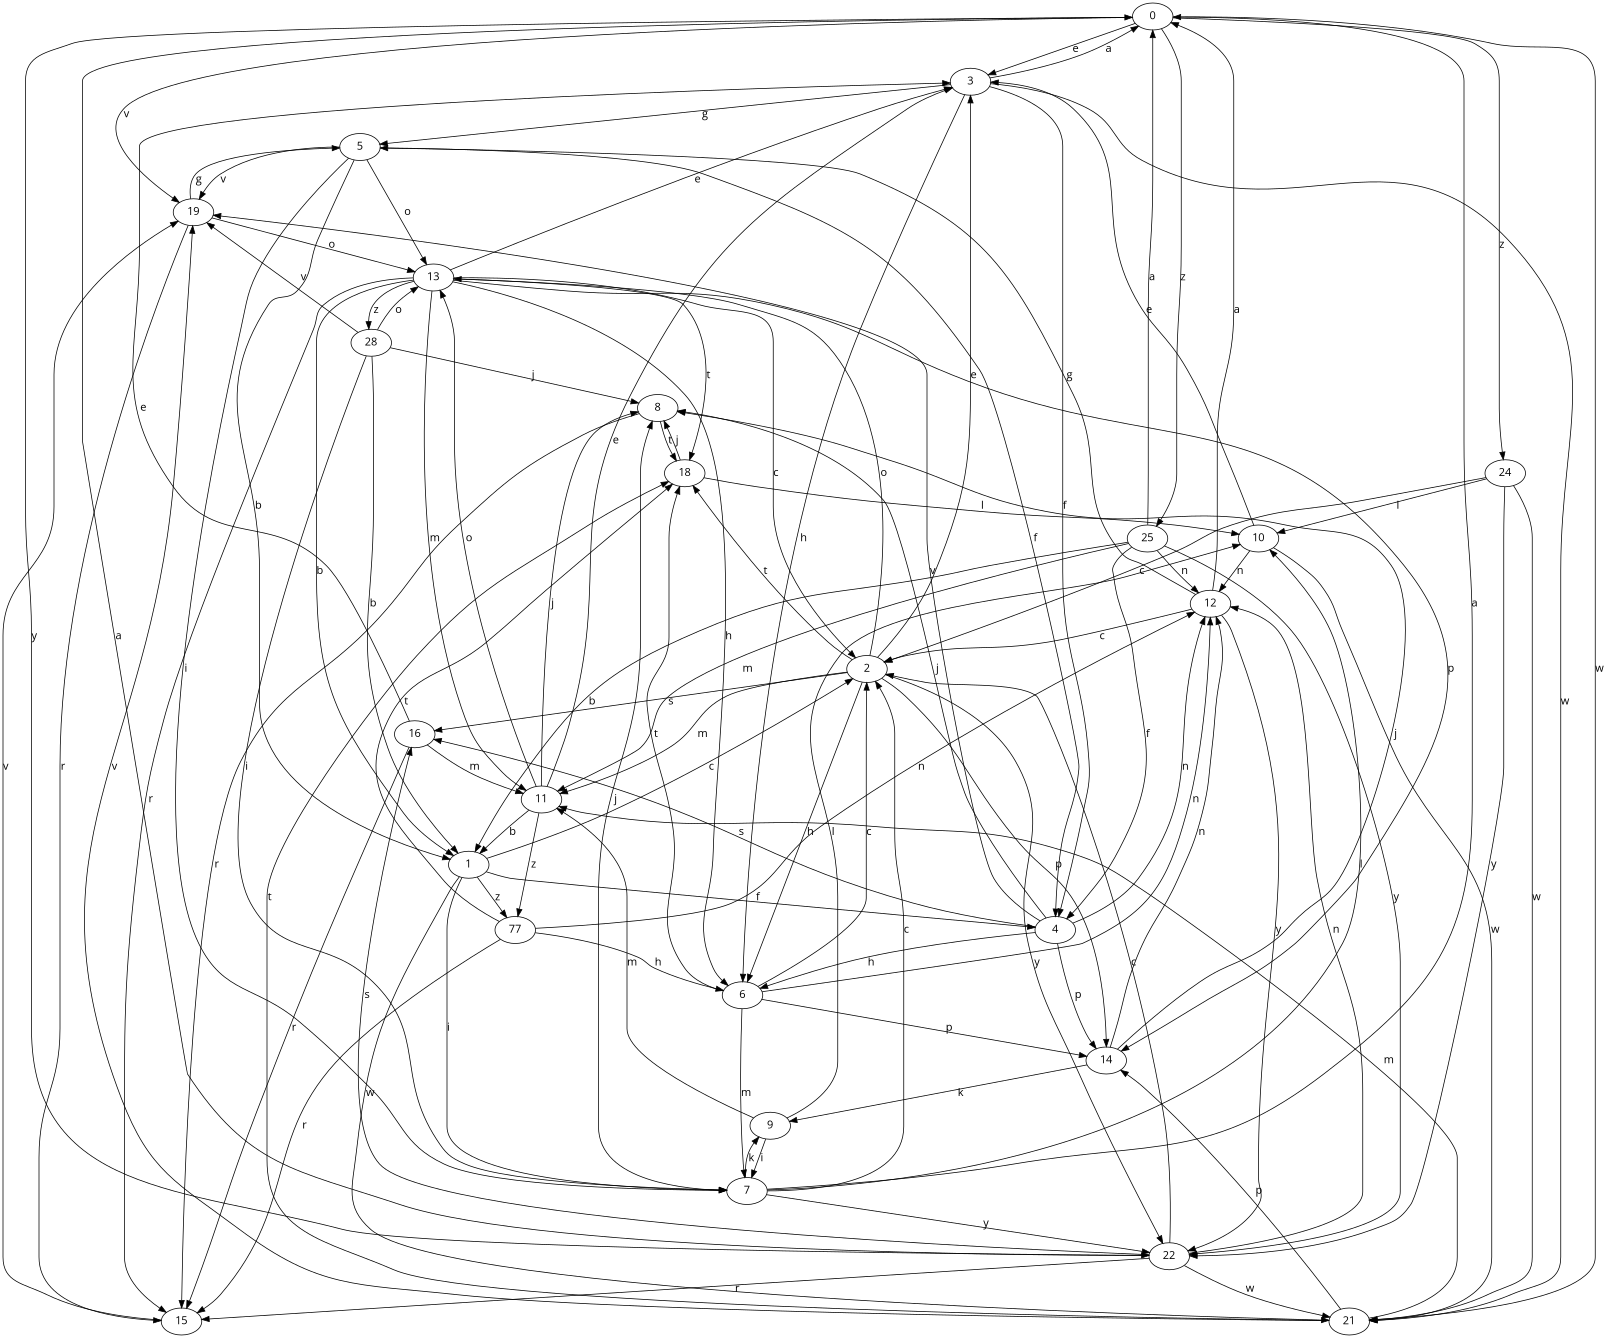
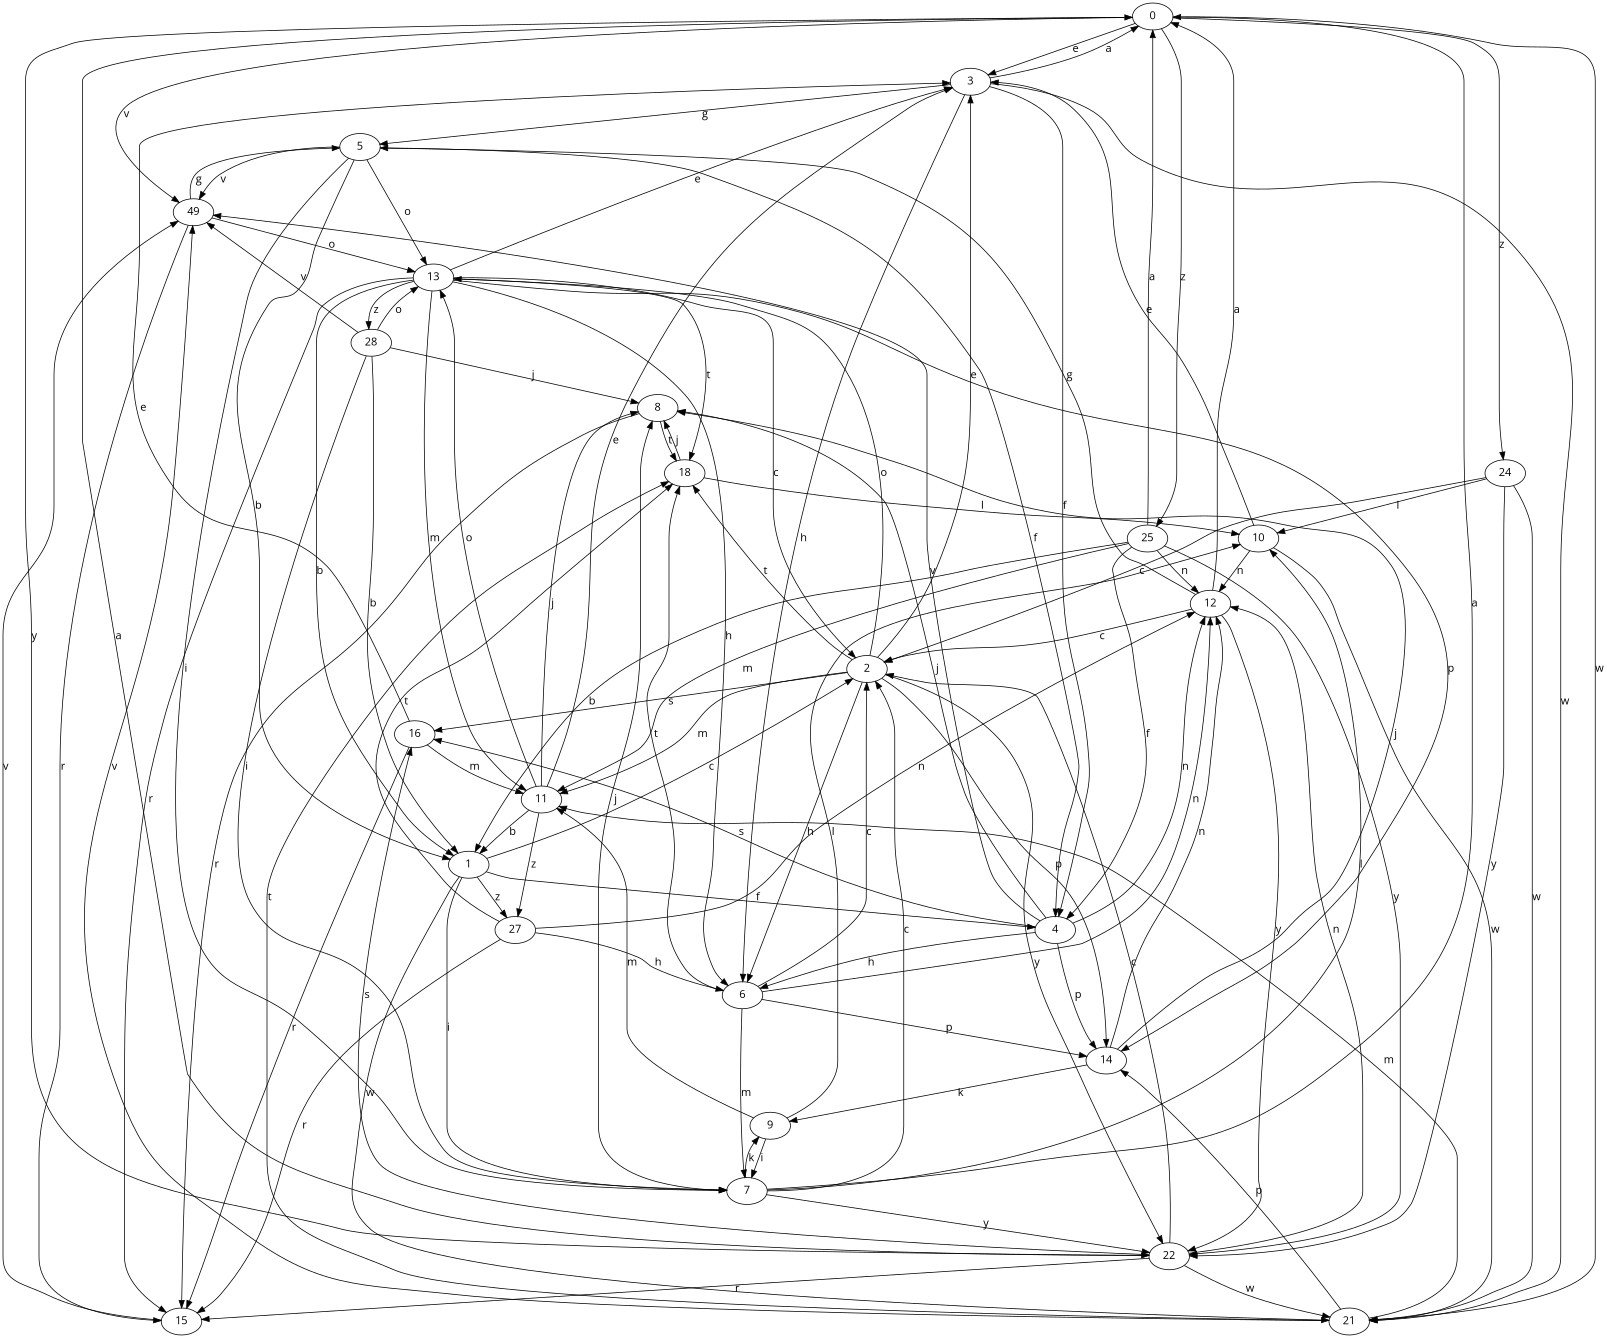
node "19": label "19" -> "49"
node "77": label "77" -> "27"
